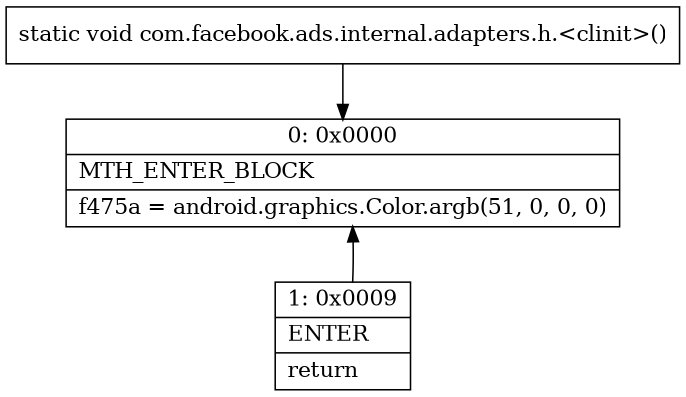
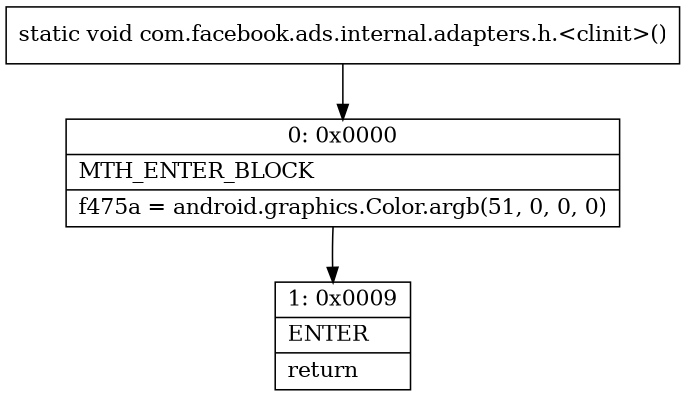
edge "1: 0x0009" -> "0: 0x0000": reversed
